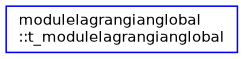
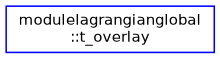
node "modulelagrangianglobal ::t_modulelagrangianglobal": label "modulelagrangianglobal ::t_modulelagrangianglobal" -> "modulelagrangianglobal ::t_overlay"
